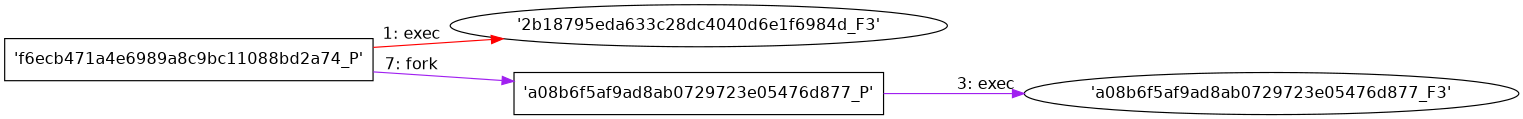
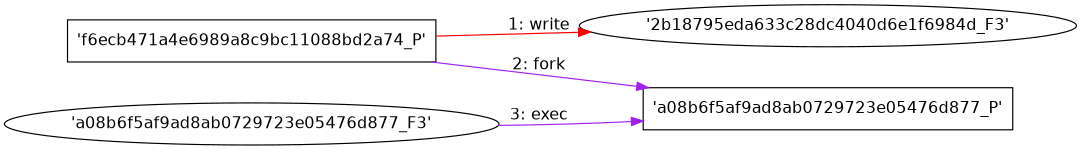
edge "'f6ecb471a4e6989a8c9bc11088bd2a74_P'" -> "'2b18795eda633c28dc4040d6e1f6984d_F3'": label "1: exec" -> "1: write"
edge "'f6ecb471a4e6989a8c9bc11088bd2a74_P'" -> "'a08b6f5af9ad8ab0729723e05476d877_P'": label "7: fork" -> "2: fork"
edge "'a08b6f5af9ad8ab0729723e05476d877_P'" -> "'a08b6f5af9ad8ab0729723e05476d877_F3'": reversed
